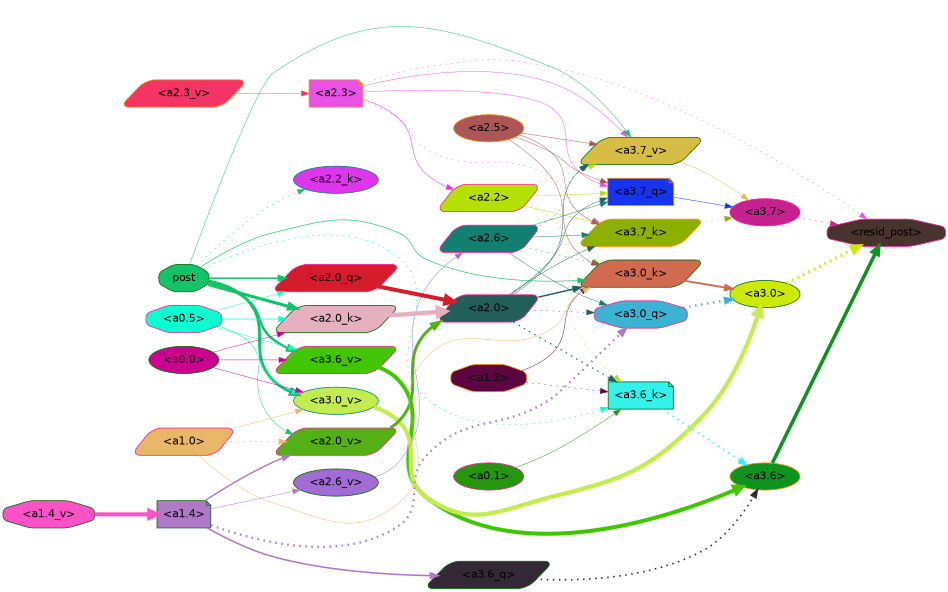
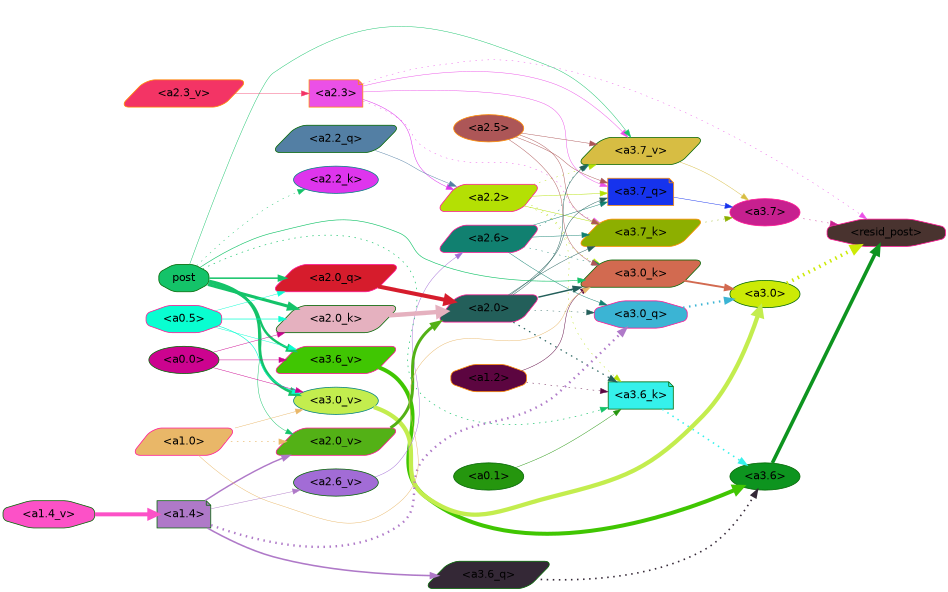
node "<a2.2_q>": added
edge "post" -> "<a3.6_k>": color #09fed1 -> #14c369
node "<a0.1>": color deeppink -> darkgreen
node "<a3.6>": color darkorange -> darkgreen
